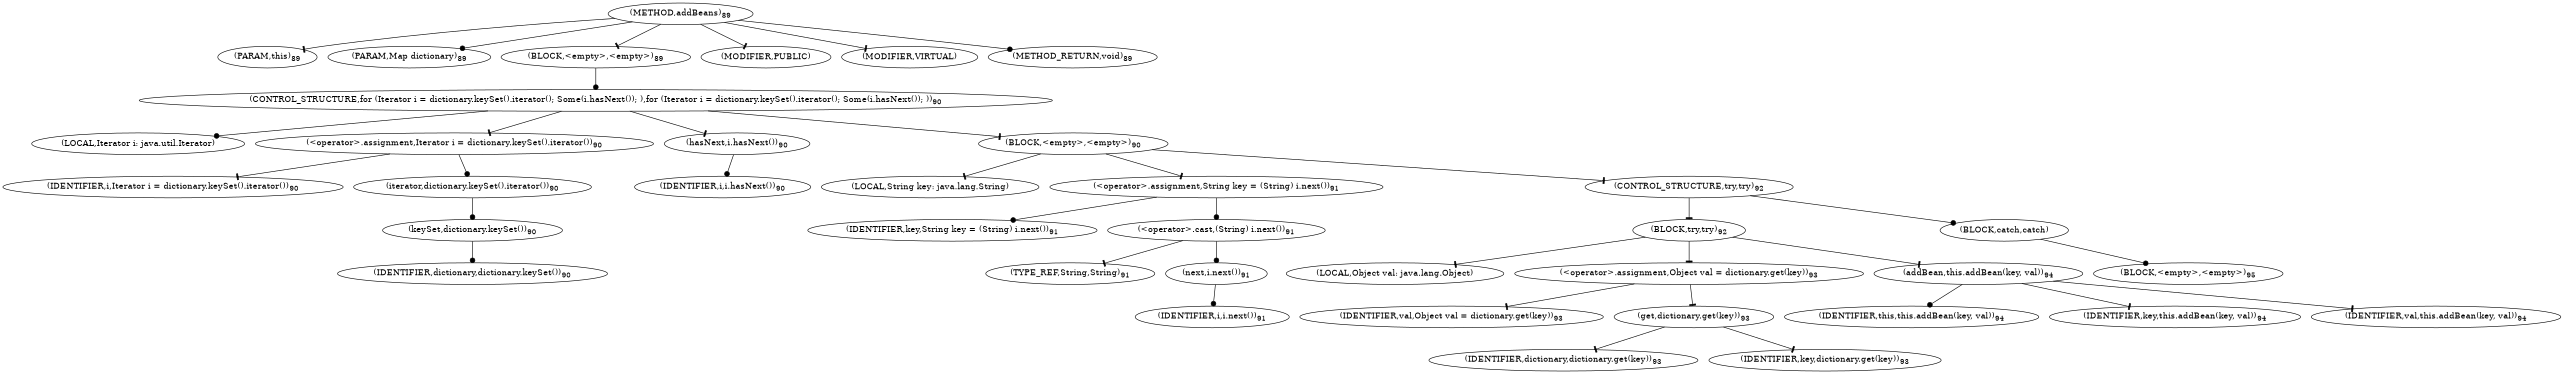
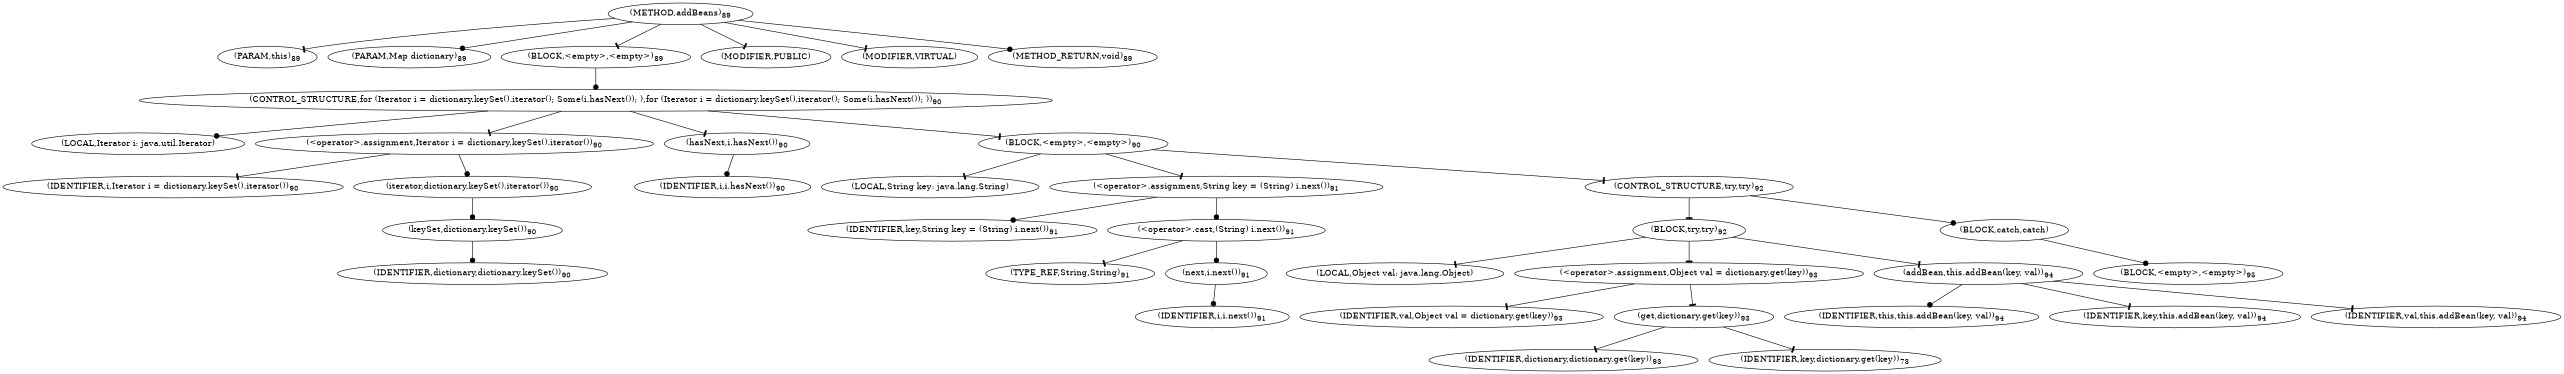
node "(IDENTIFIER,key,dictionary.get(key))": text "93" -> "73"
